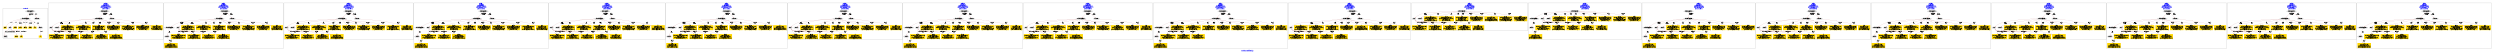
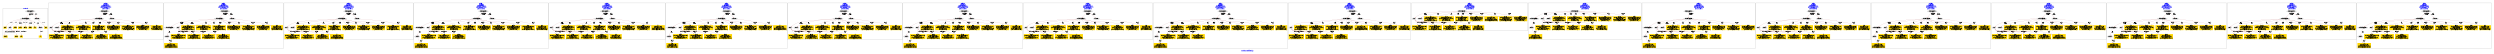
node "photo": added
node "nationality": fillcolor lightgray -> gold
